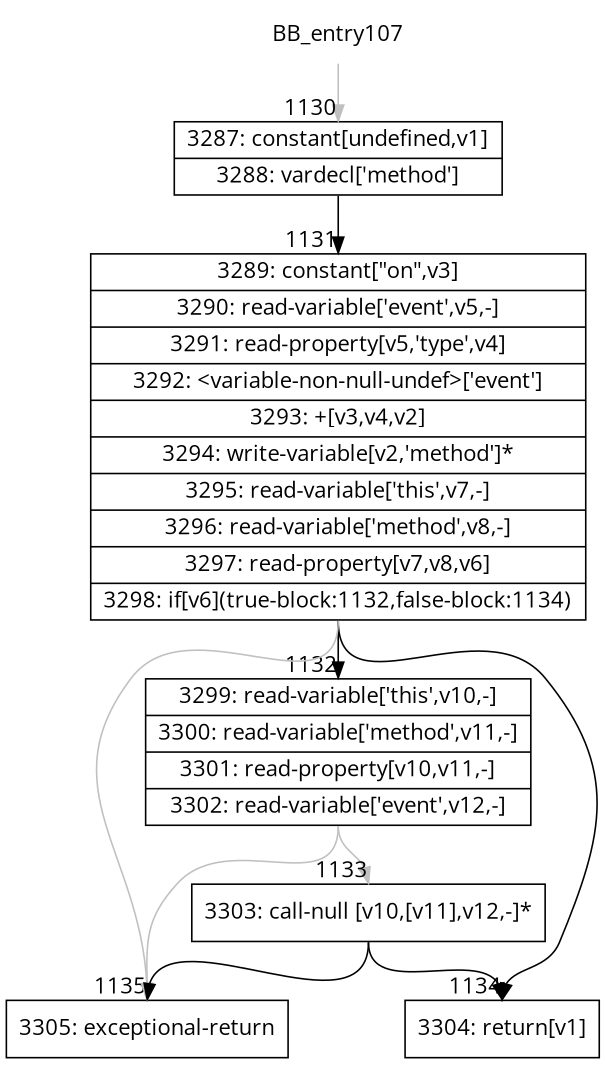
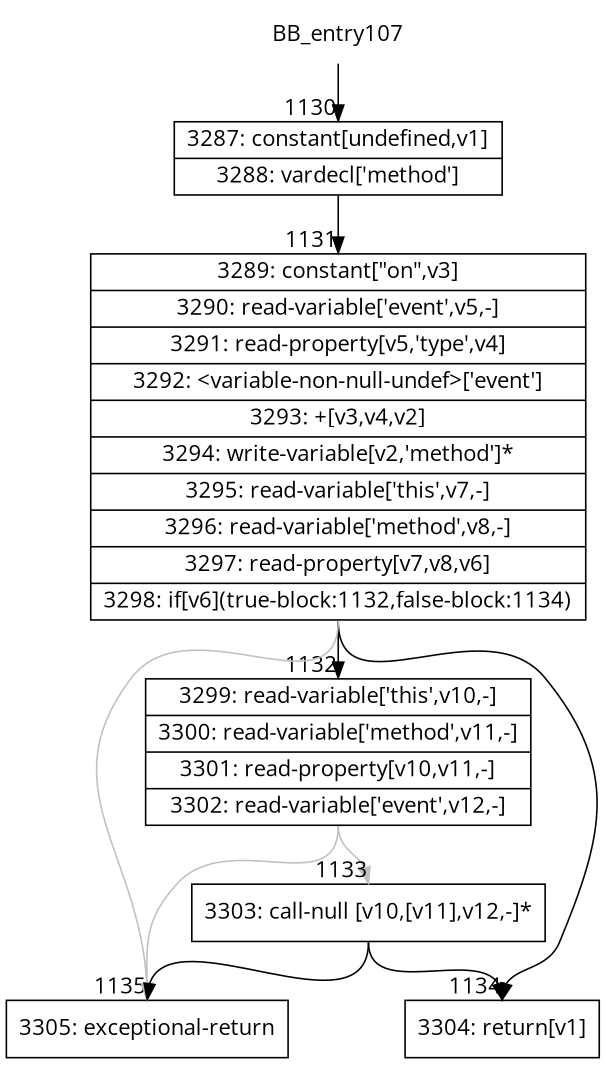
edge "BB_entry107" -> "3287: constant[undefined,v1]": color gray -> black
